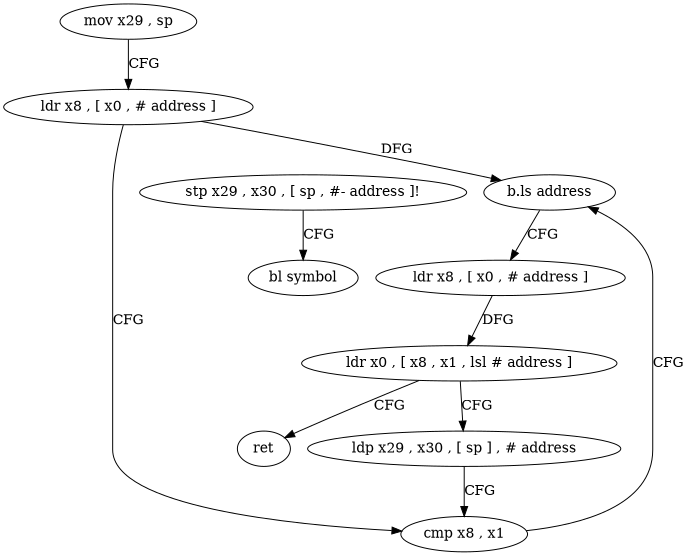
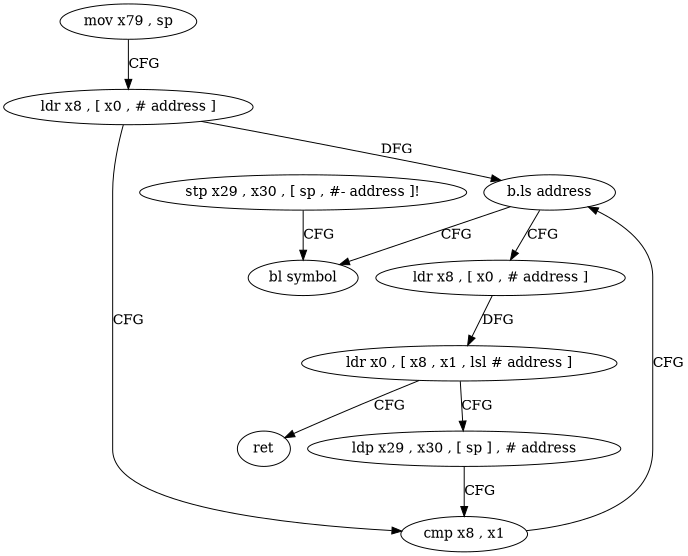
node "mov x29 , sp": label "mov x29 , sp" -> "mov x79 , sp"
edge "b.ls address" -> "bl symbol": added, label "CFG"
